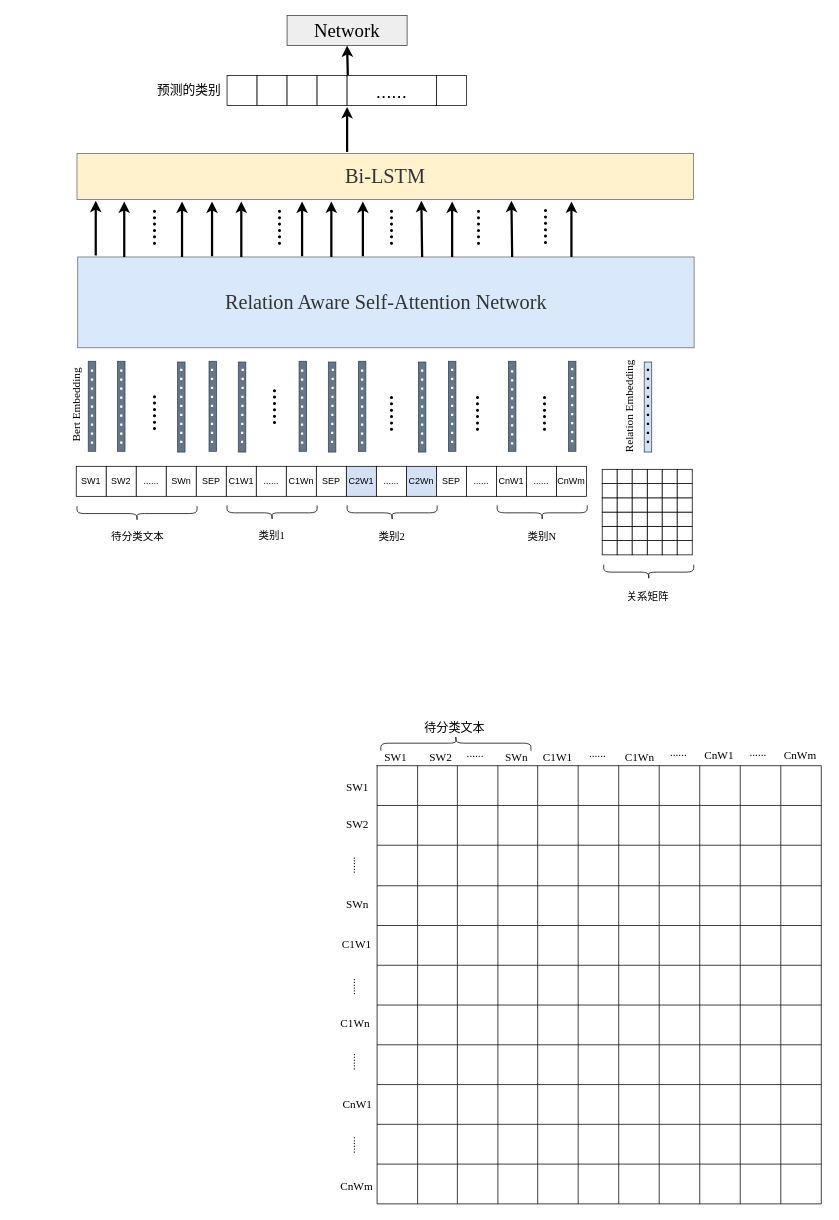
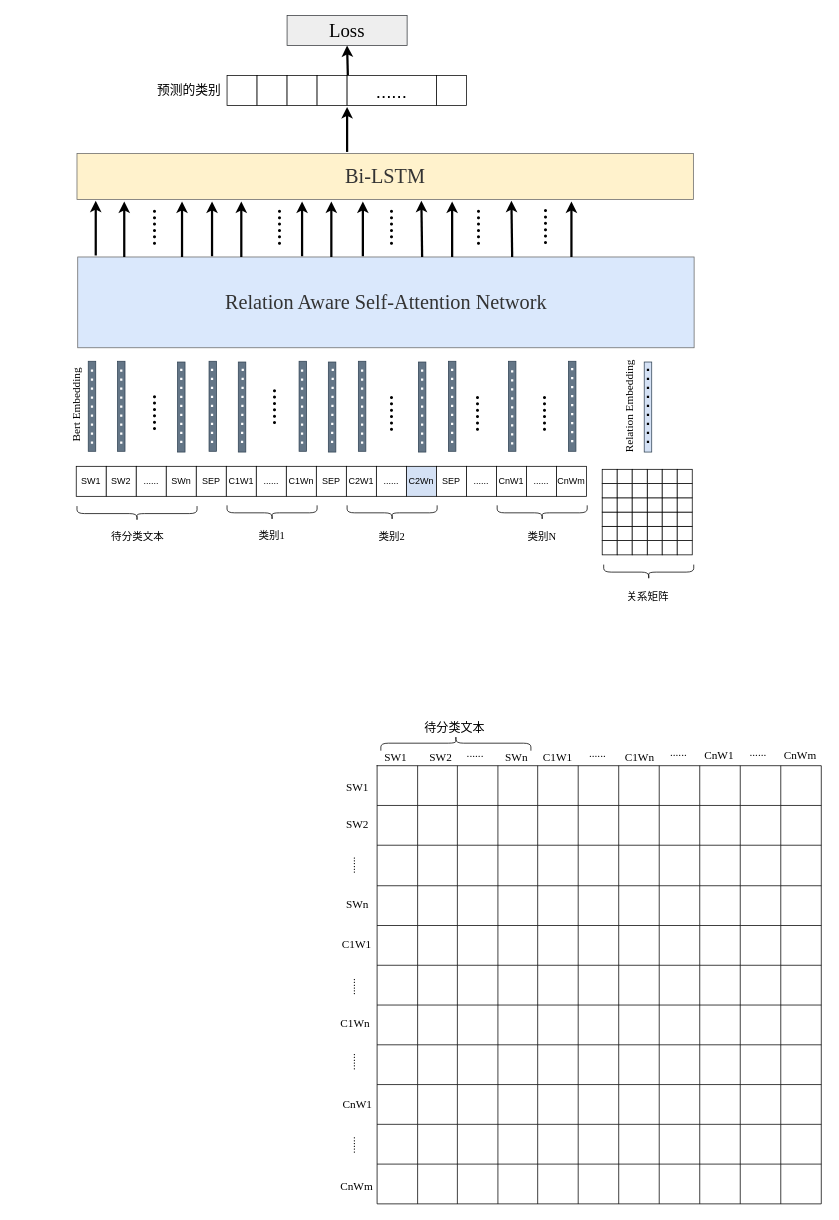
node "Network": label "Network" -> "Loss"
node "C2W1": fillcolor #d4e1f5 -> #ffffff
